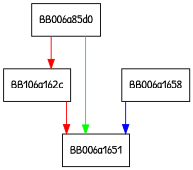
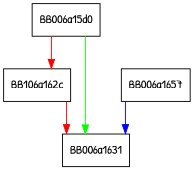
node "BB006a85d0": label "BB006a85d0" -> "BB006a15d0"
node "BB006a1658": label "BB006a1658" -> "BB006a1657"
node "BB006a1651": label "BB006a1651" -> "BB006a1631"
